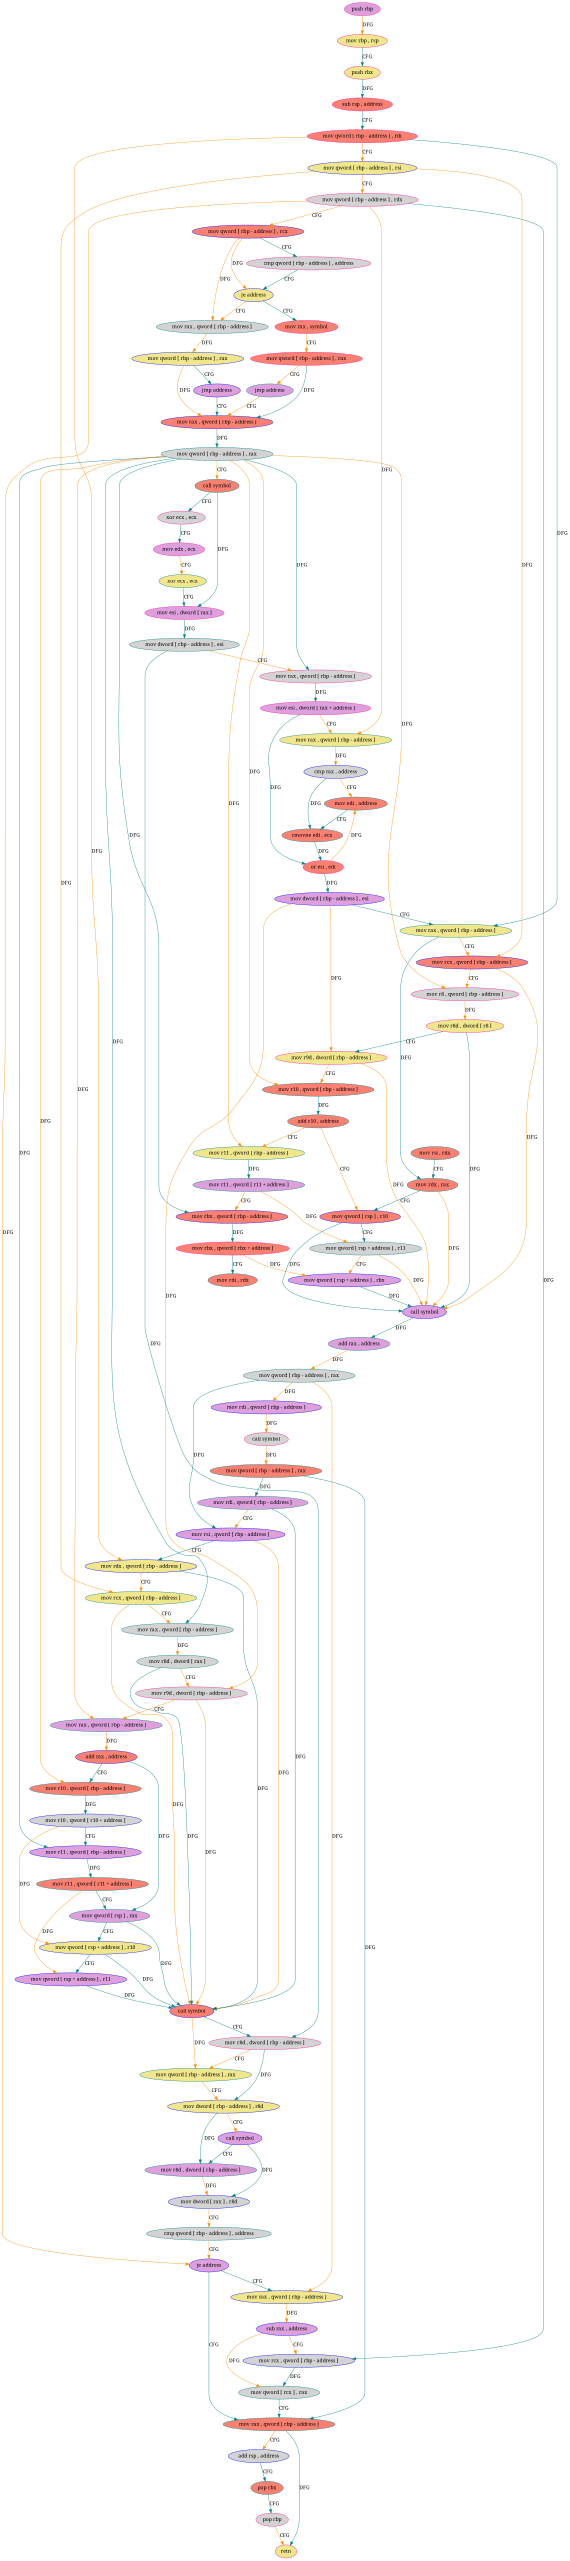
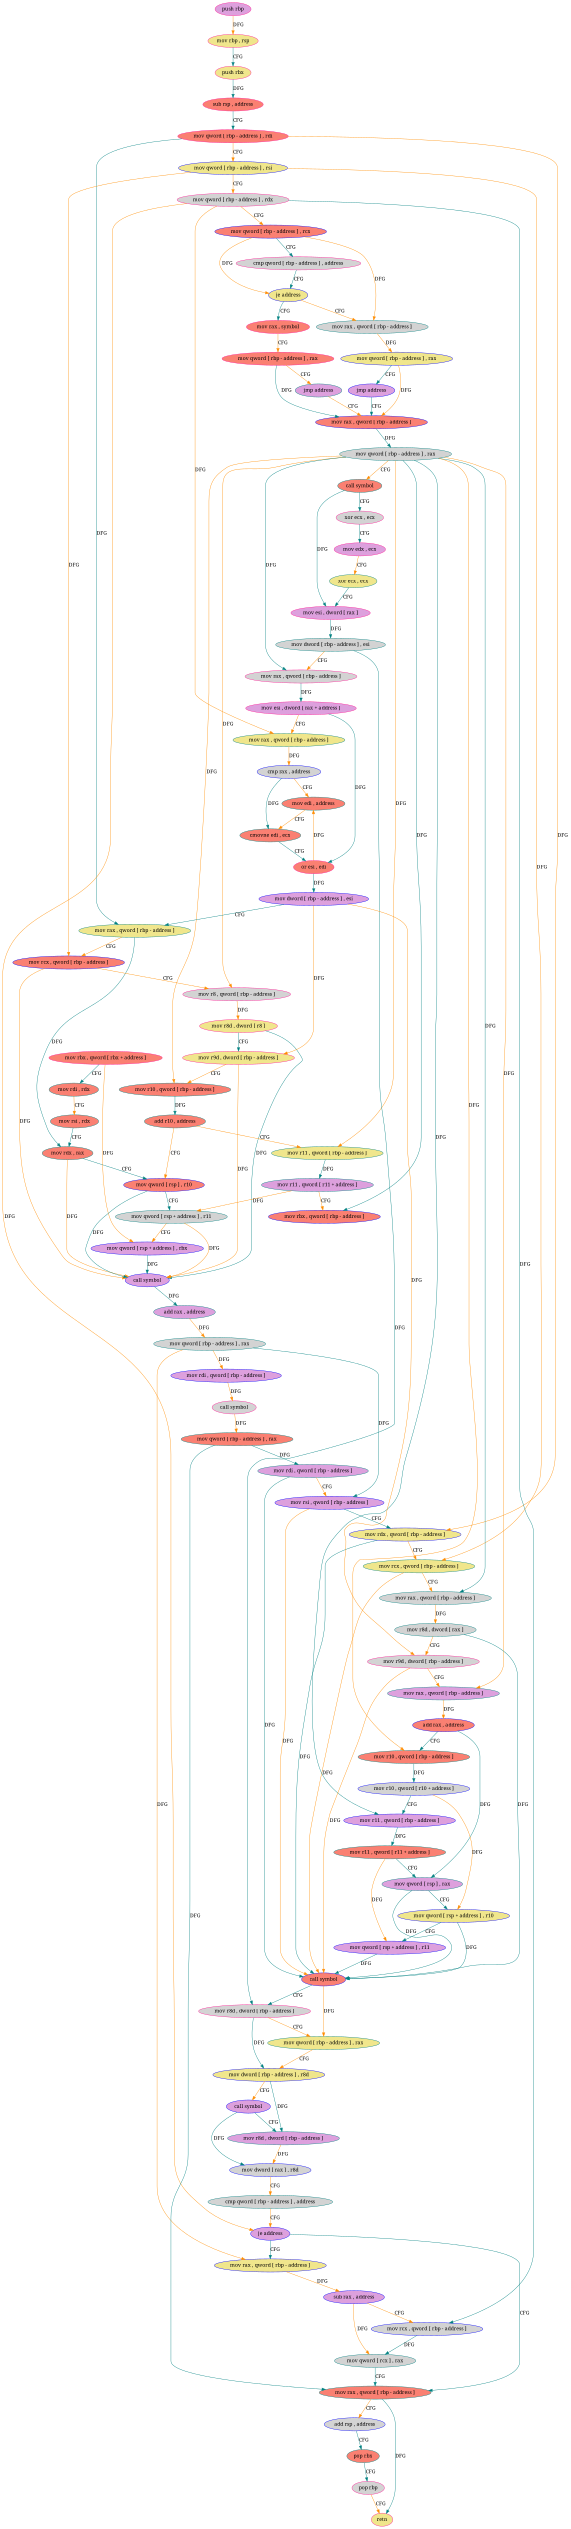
edge "mov edi , address" -> "cmovne edi , ecx": color teal -> darkorange
edge "cmovne edi , ecx" -> "or esi , edi": label "DFG" -> "CFG"
edge "mov rdi , rdx" -> "mov rsi , rdx": added, label "CFG"
edge "mov rbx , qword [ rbp - address ]" -> "mov rbx , qword [ rbx + address ]": removed, label "DFG"
